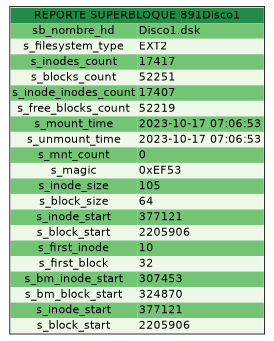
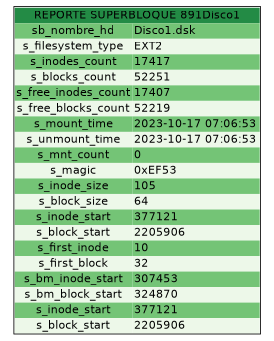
node "REPORTE SUPERBLOQUE 891Disco1": text "s_inode_inodes_count" -> "s_free_inodes_count"
